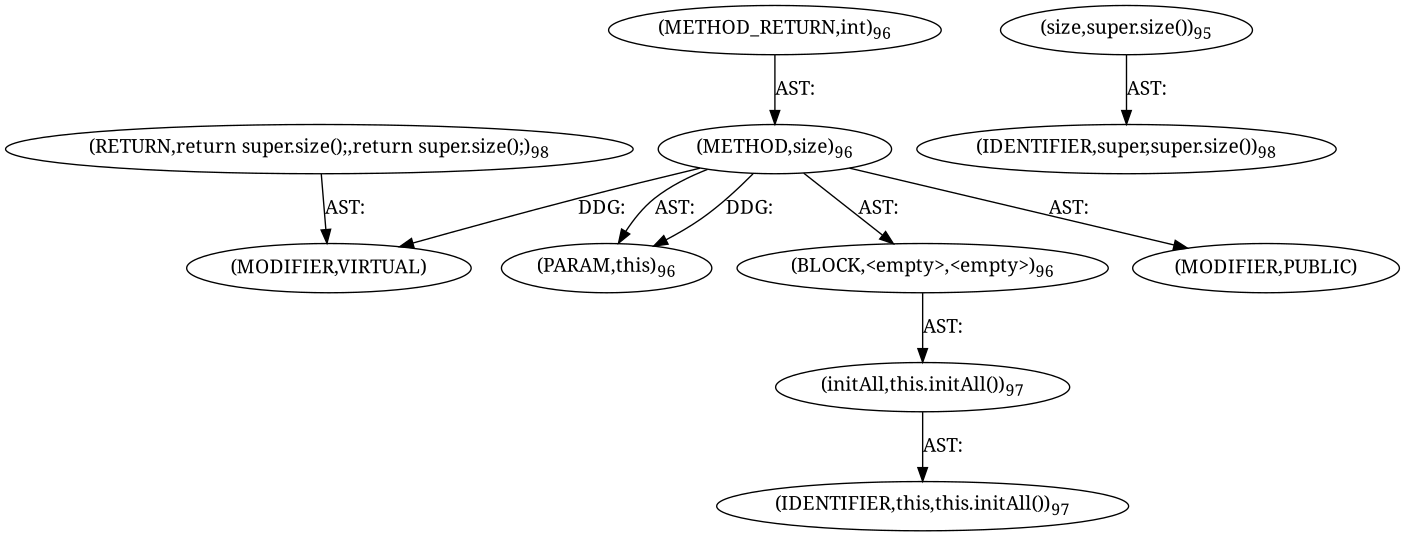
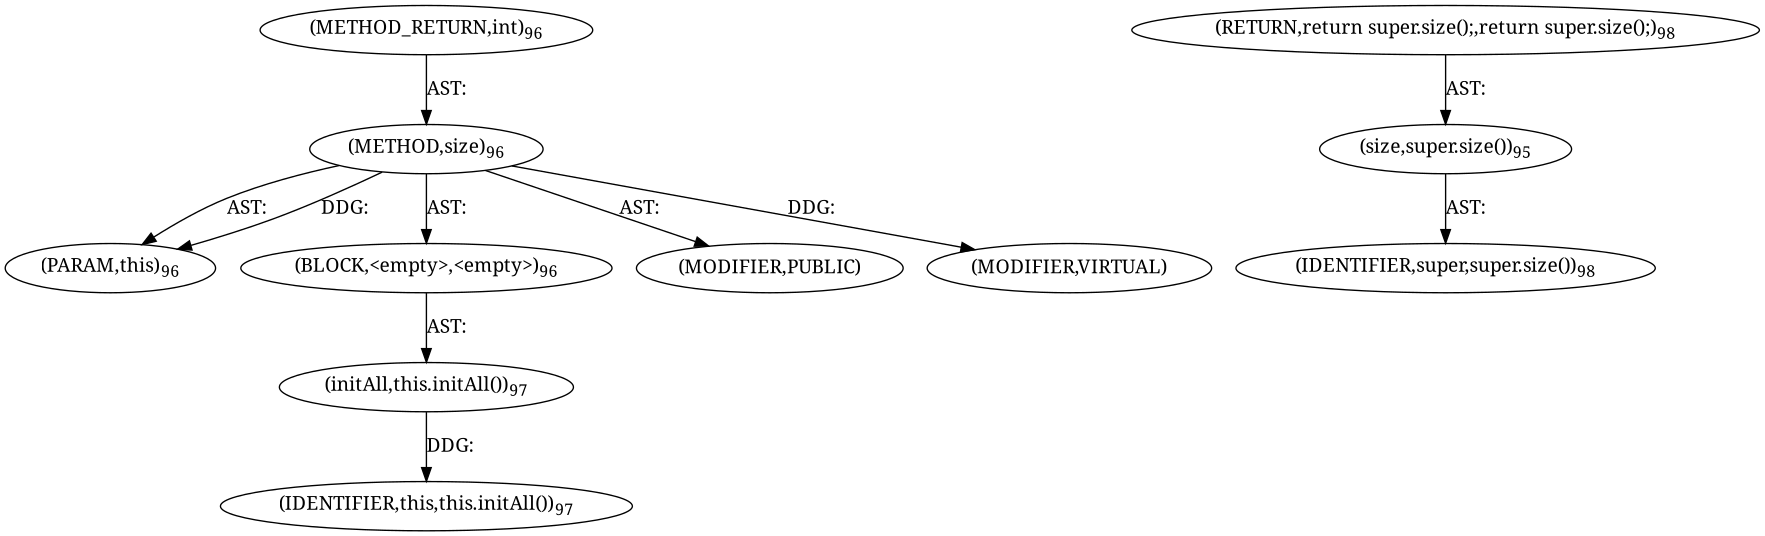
edge "(RETURN,return super.size();,return super.size();)" -> "(MODIFIER,VIRTUAL)": now "(RETURN,return super.size();,return super.size();)" -> "(size,super.size())"
edge "(initAll,this.initAll())" -> "(IDENTIFIER,this,this.initAll())": label "AST: " -> "DDG: "
